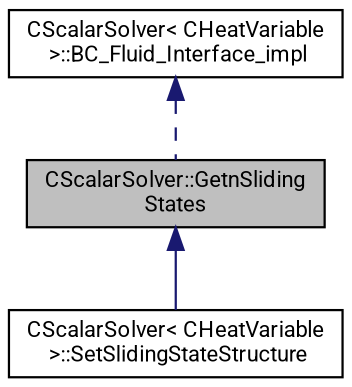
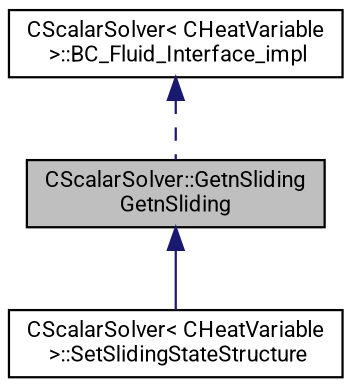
node "CScalarSolver::GetnSliding States": label "CScalarSolver::GetnSliding States" -> "CScalarSolver::GetnSliding GetnSliding"
